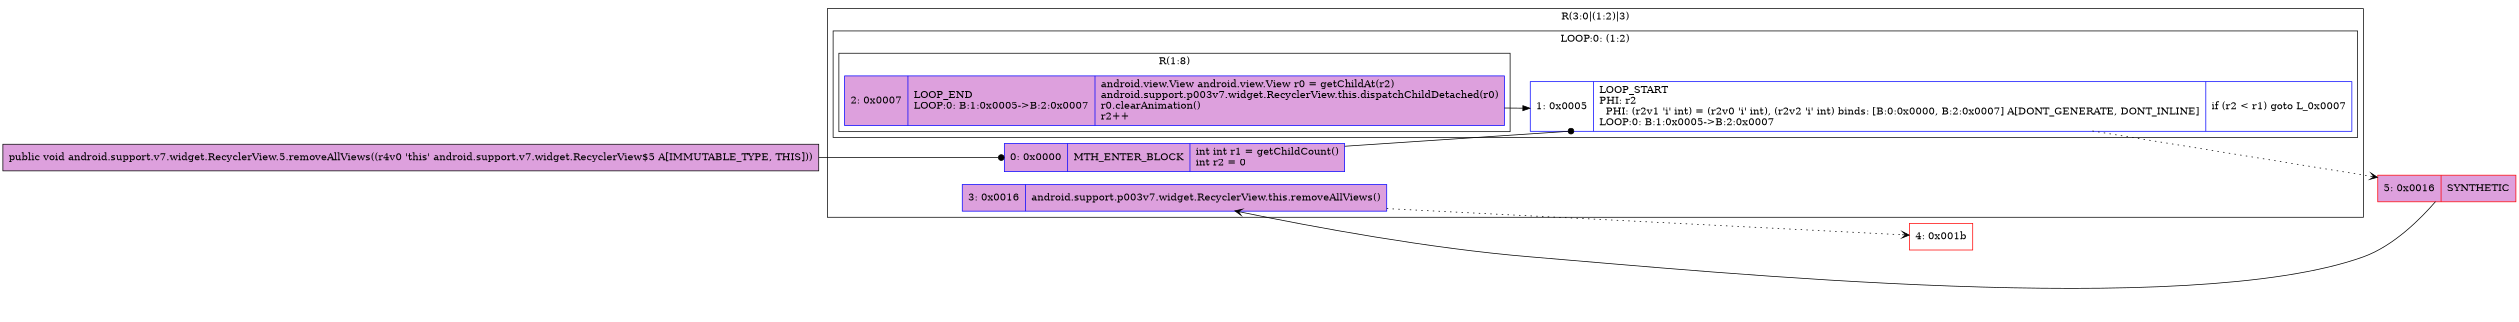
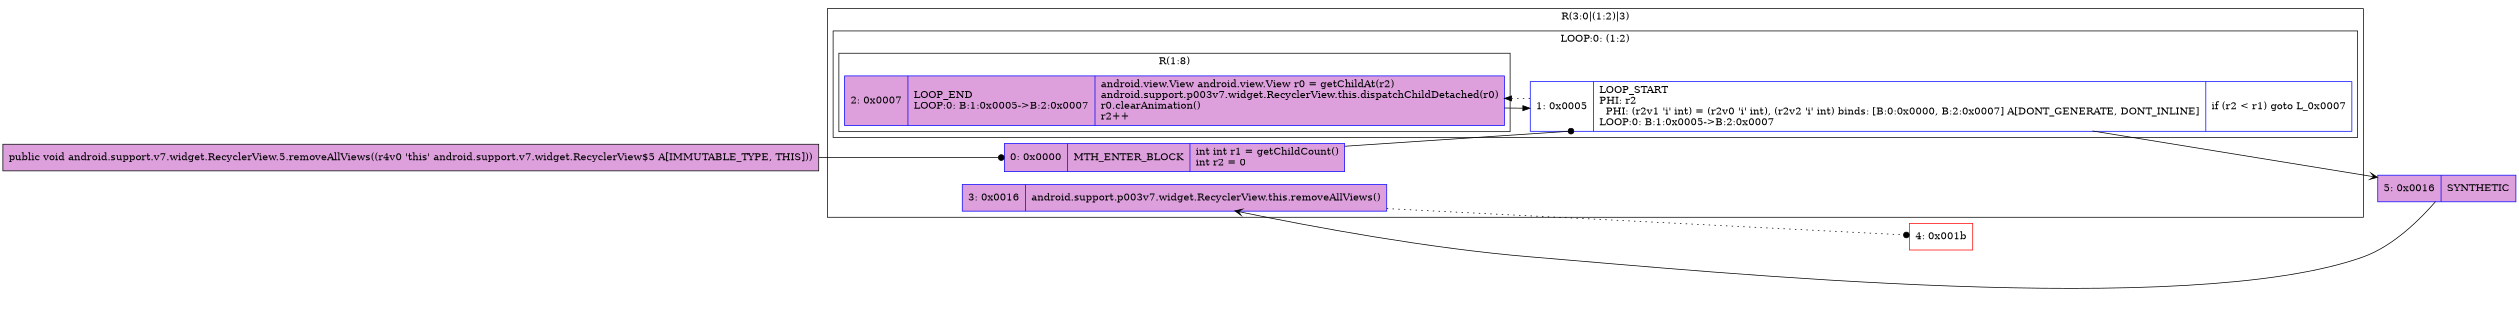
edge "1: 0x0005" -> "2: 0x0007": added
edge "1: 0x0005" -> "5: 0x0016": style dotted -> solid
node "5: 0x0016": color red -> blue
edge "3: 0x0016" -> "4: 0x001b": arrowhead vee -> dot
